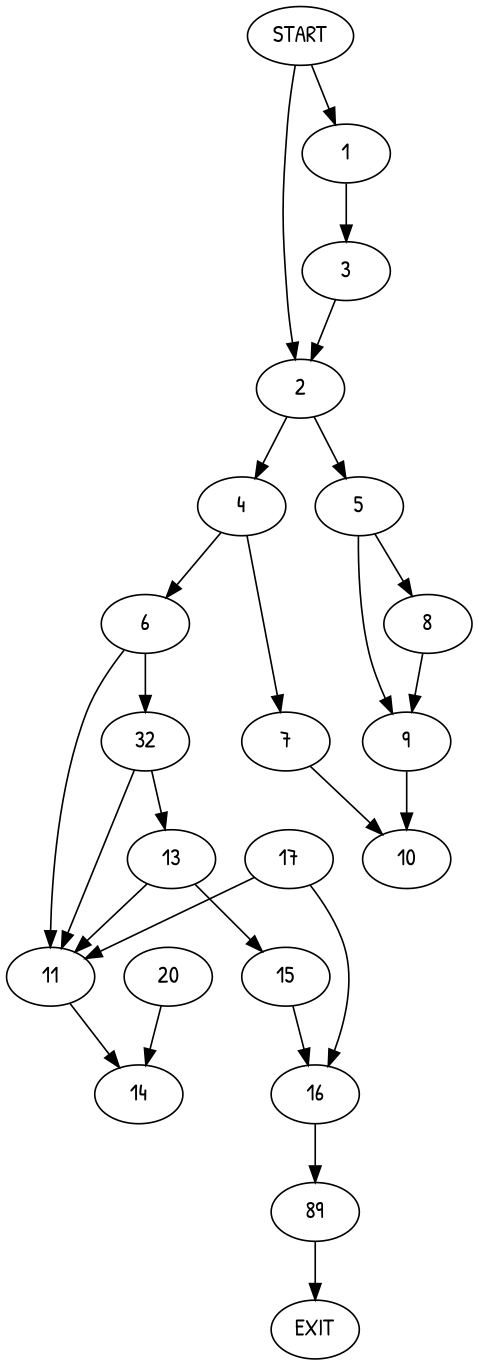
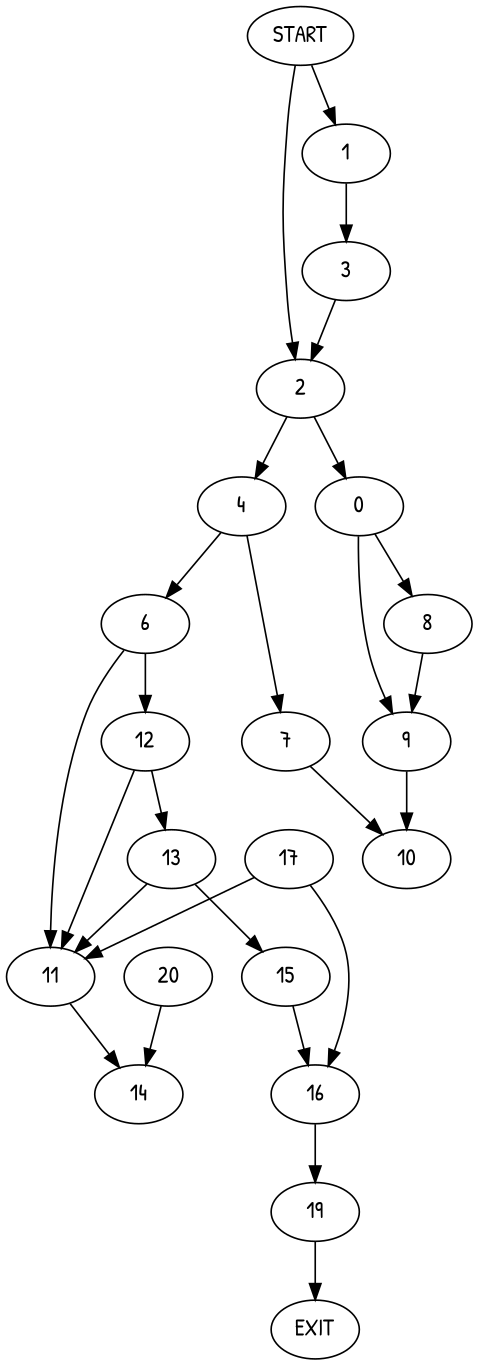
node "5": label "5" -> "0"
node "32": label "32" -> "12"
node "89": label "89" -> "19"
